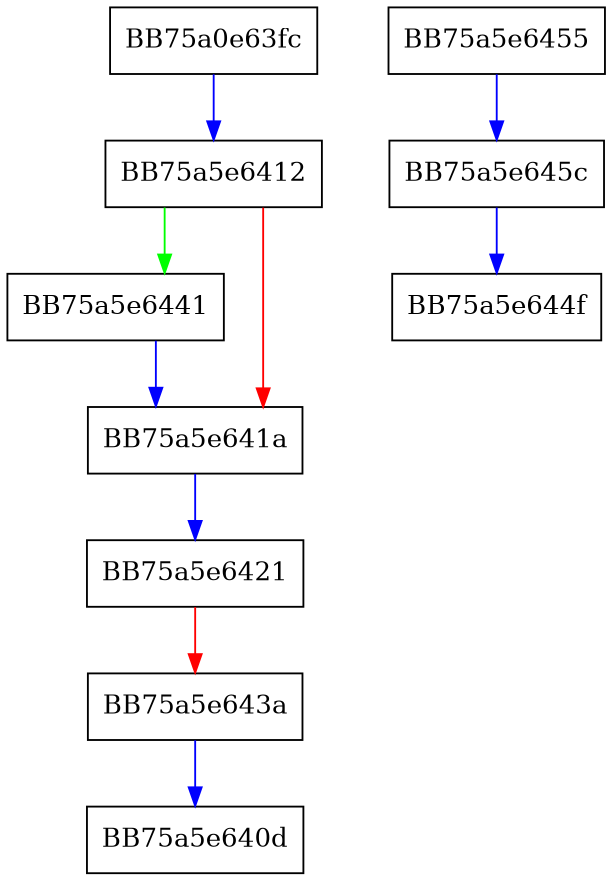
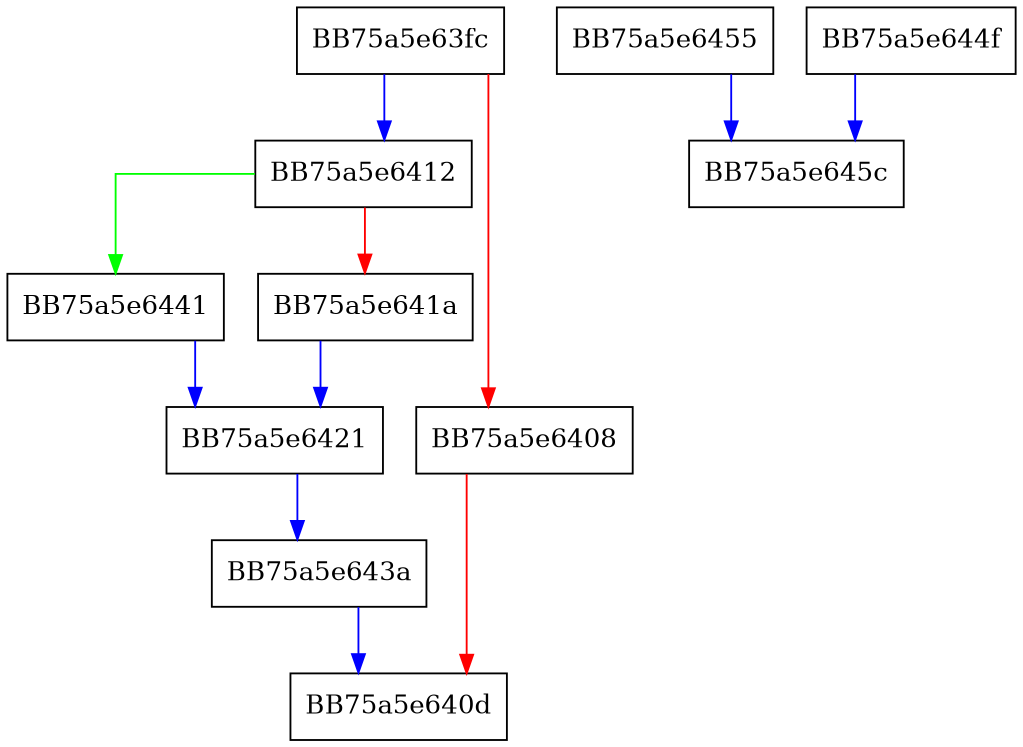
node "BB75a0e63fc": label "BB75a0e63fc" -> "BB75a5e63fc"
edge "BB75a5e645c" -> "BB75a5e644f": reversed
edge "BB75a5e6441" -> "BB75a5e641a": now "BB75a5e6441" -> "BB75a5e6421"
node "BB75a5e6408": added
edge "BB75a5e6421" -> "BB75a5e643a": color red -> blue
